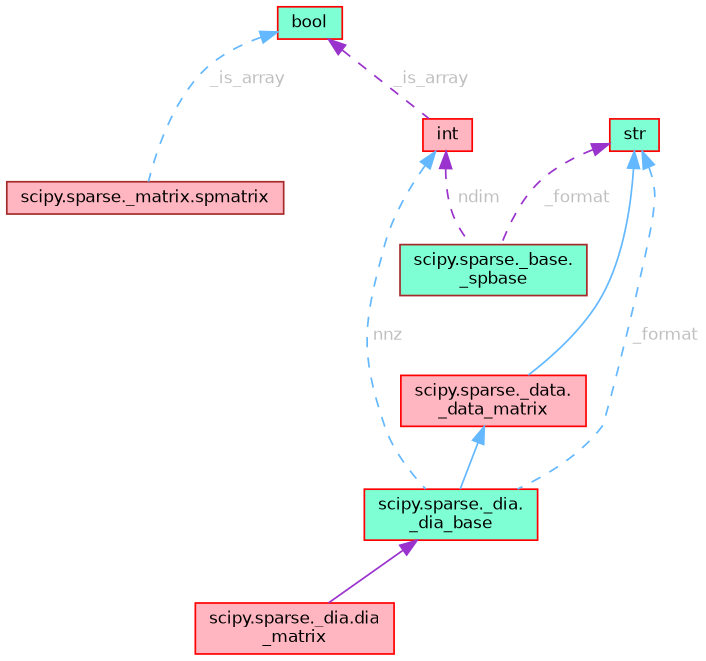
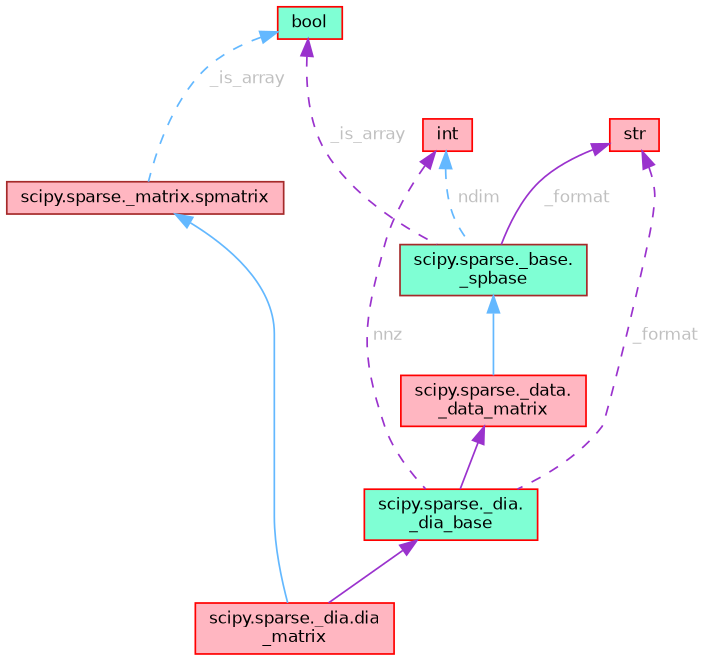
edge "int" -> "bool": now "scipy.sparse._base. _spbase" -> "bool"
node "str": fillcolor aquamarine -> lightpink
edge "scipy.sparse._base. _spbase" -> "str": style dashed -> solid
edge "scipy.sparse._base. _spbase" -> "int": color darkorchid3 -> steelblue1
edge "scipy.sparse._data. _data_matrix" -> "str": now "scipy.sparse._data. _data_matrix" -> "scipy.sparse._base. _spbase"
edge "scipy.sparse._dia. _dia_base" -> "int": color steelblue1 -> darkorchid3
edge "scipy.sparse._dia. _dia_base" -> "str": color steelblue1 -> darkorchid3
edge "scipy.sparse._dia.dia _matrix" -> "scipy.sparse._matrix.spmatrix": added
edge "scipy.sparse._dia. _dia_base" -> "scipy.sparse._data. _data_matrix": color steelblue1 -> darkorchid3
